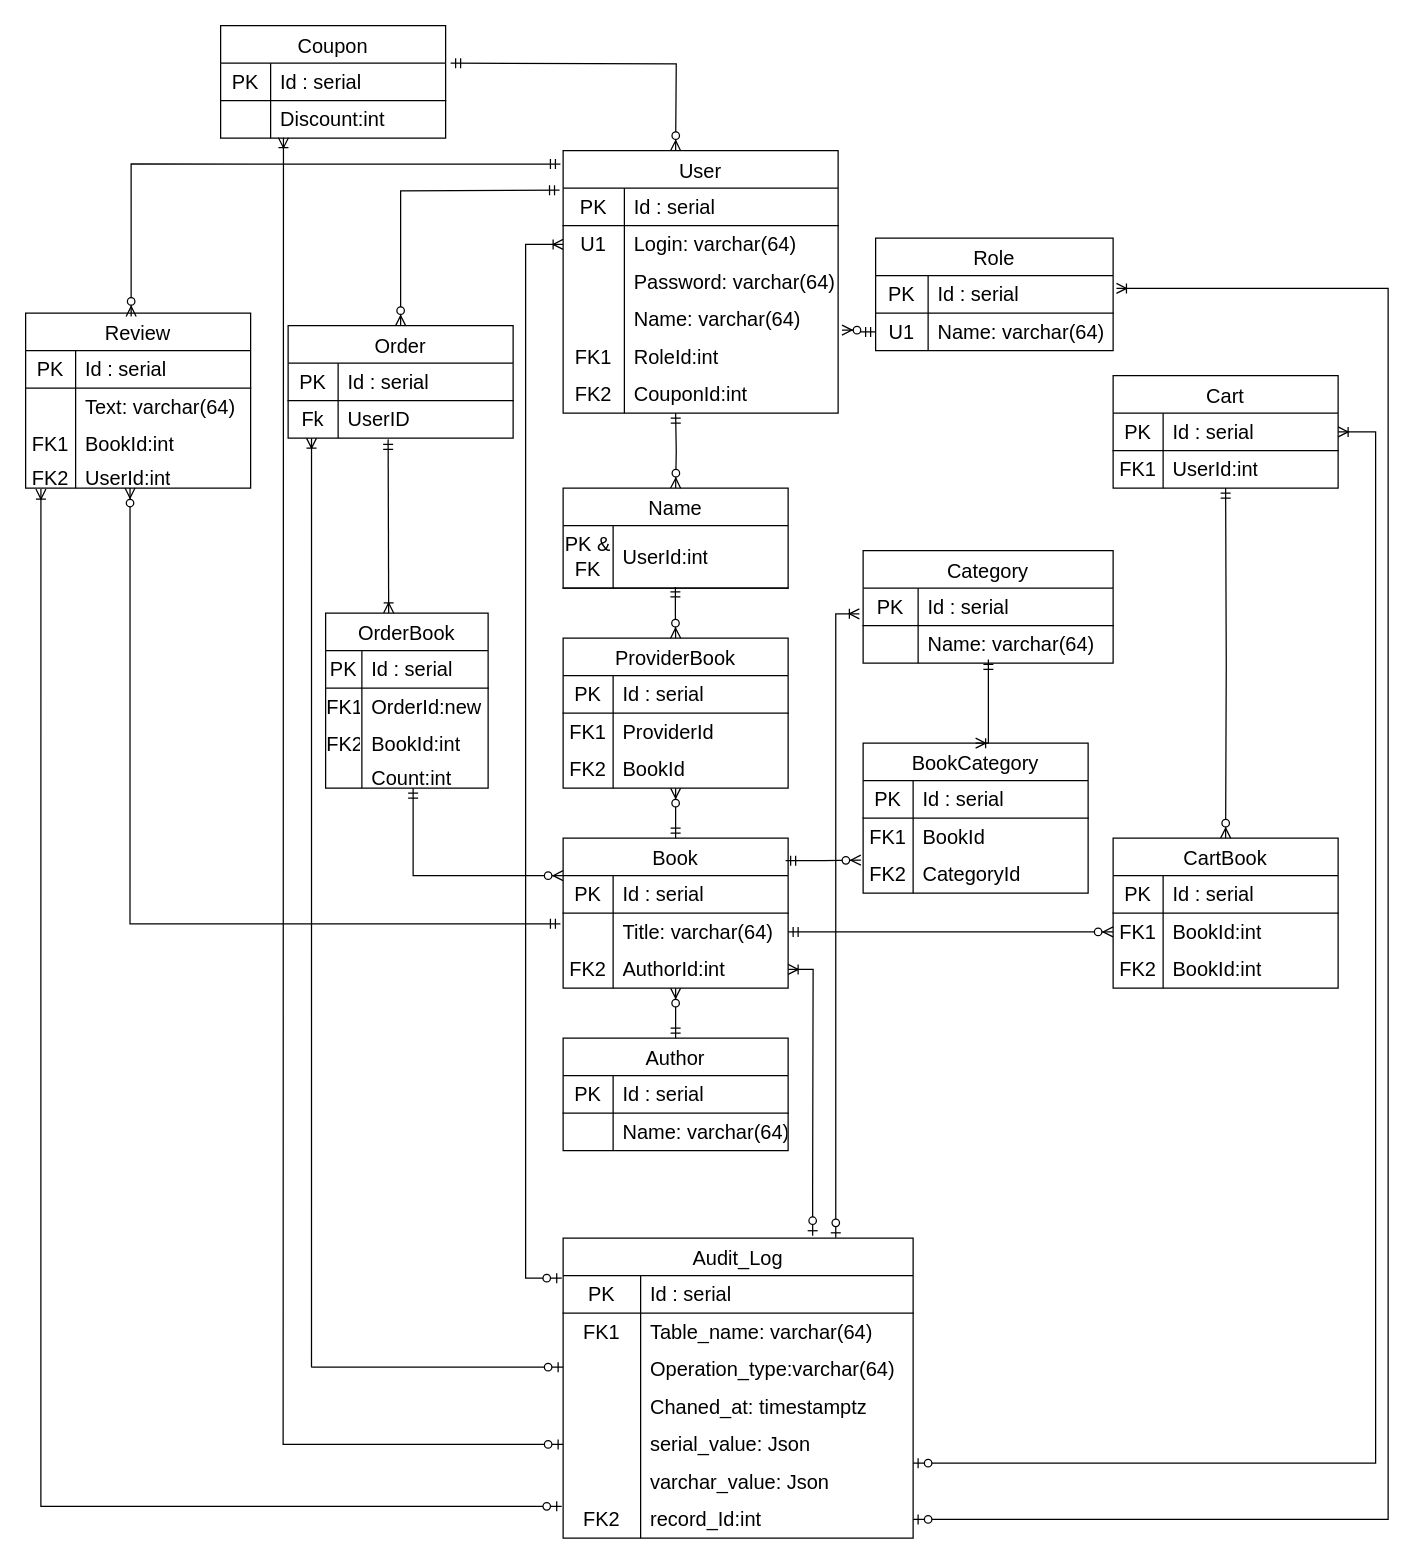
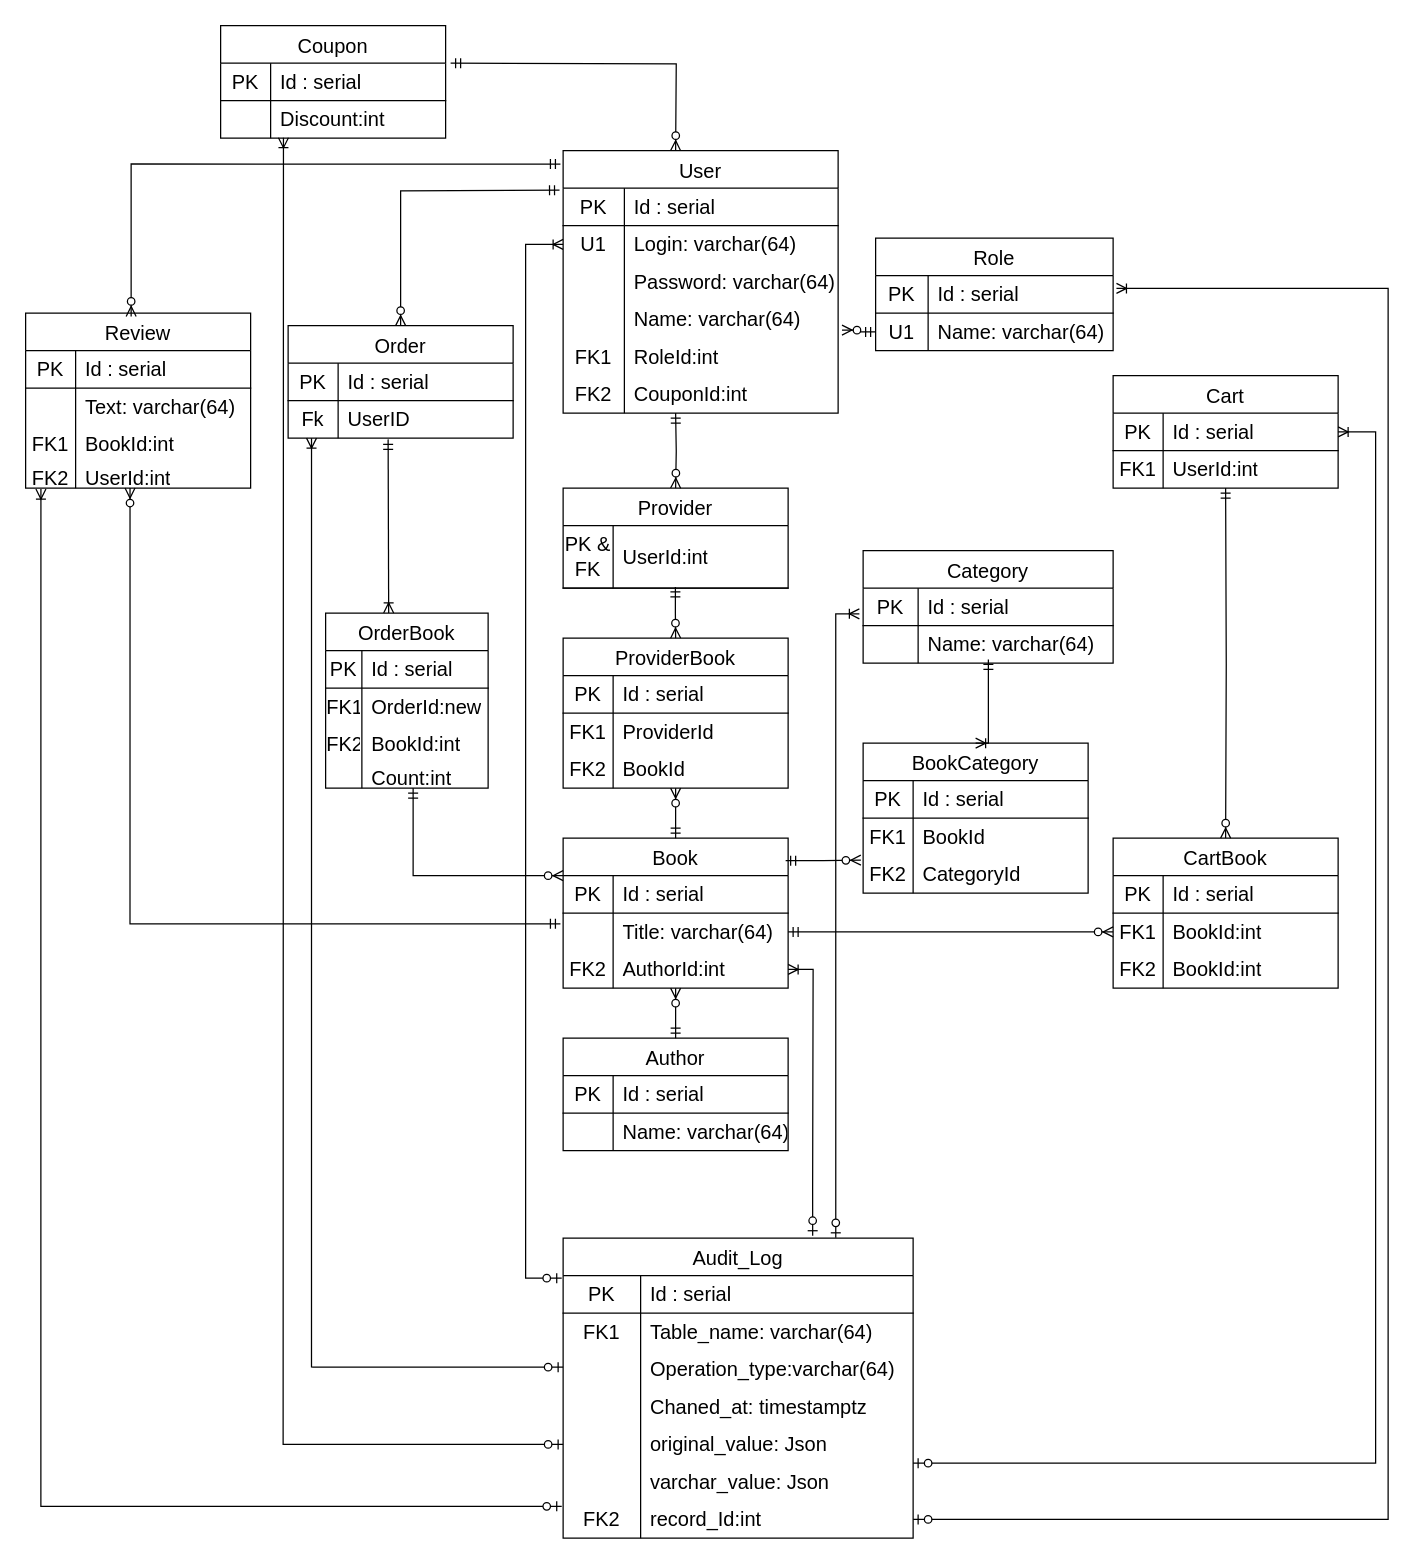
node "Name": label "Name" -> "Provider"
node "serial_value: Json": label "serial_value: Json" -> "original_value: Json"
